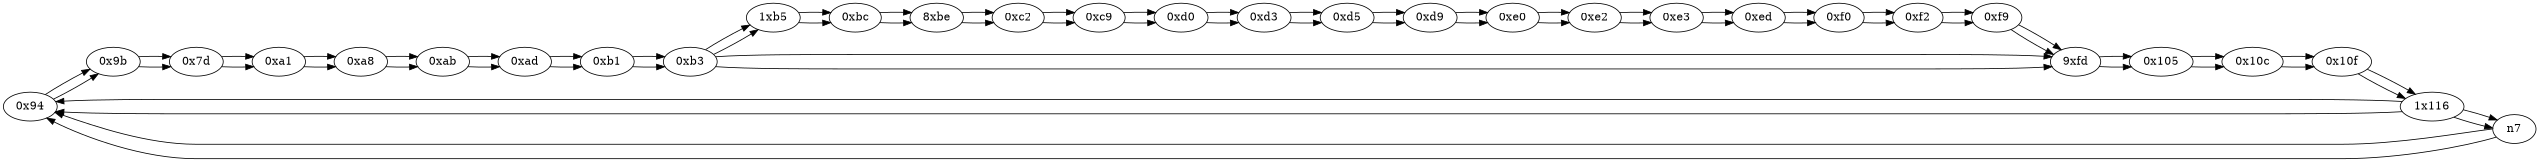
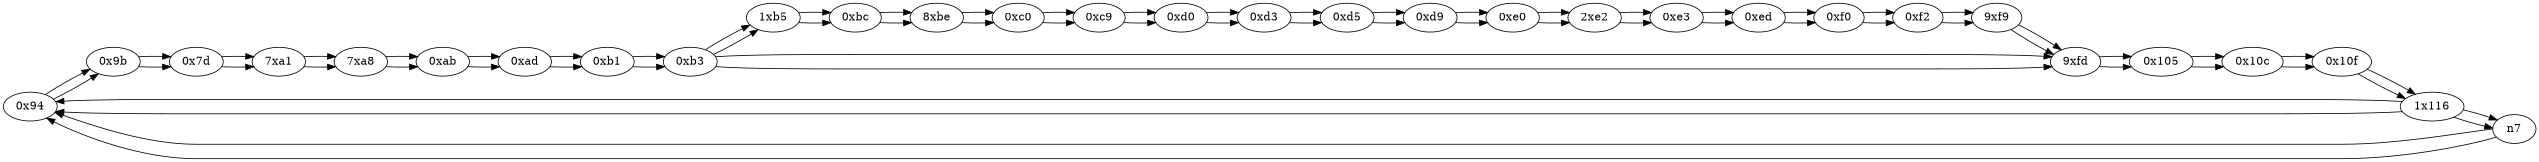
node "0xc2": label "0xc2" -> "0xc0"
node "0xe2": label "0xe2" -> "2xe2"
node "0xf9": label "0xf9" -> "9xf9"
node "0xa1": label "0xa1" -> "7xa1"
node "0xa8": label "0xa8" -> "7xa8"
